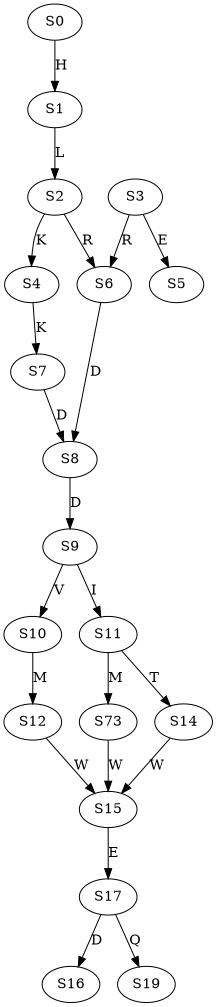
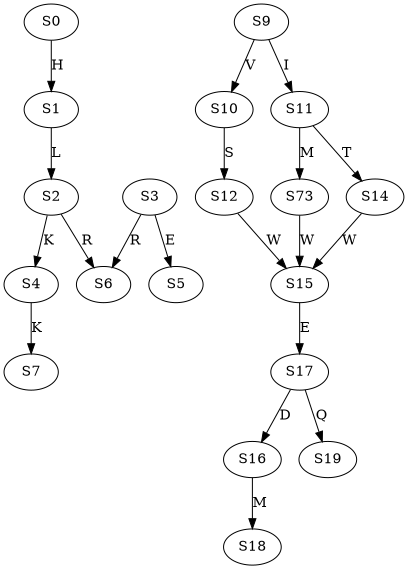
node "S8": removed
node "S18": added
edge "S10" -> "S12": label "M" -> "S"
